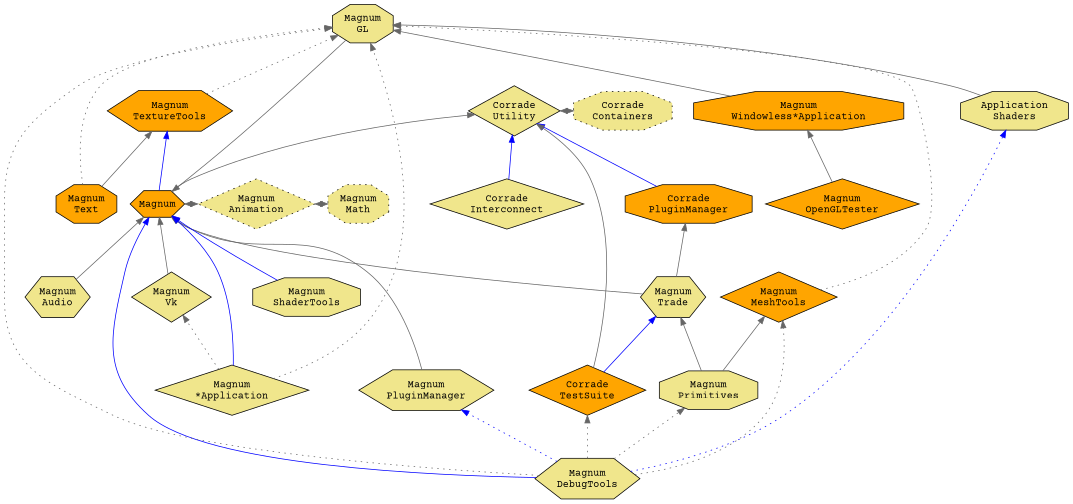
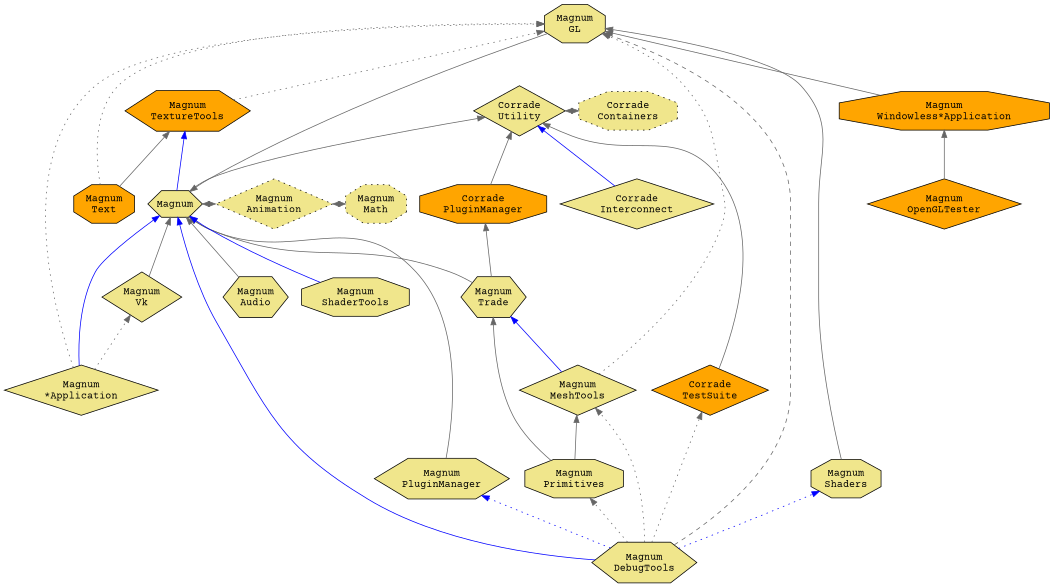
node "Application Shaders": label "Application Shaders" -> "Magnum Shaders"
edge "Corrade PluginManager" -> "Corrade Utility": color blue -> gray40
node "Magnum": fillcolor orange -> khaki
node "Magnum MeshTools": fillcolor orange -> khaki
edge "Corrade TestSuite" -> "Magnum Trade": now "Magnum MeshTools" -> "Magnum Trade"
edge "Magnum DebugTools" -> "Magnum GL": style dotted -> dashed
